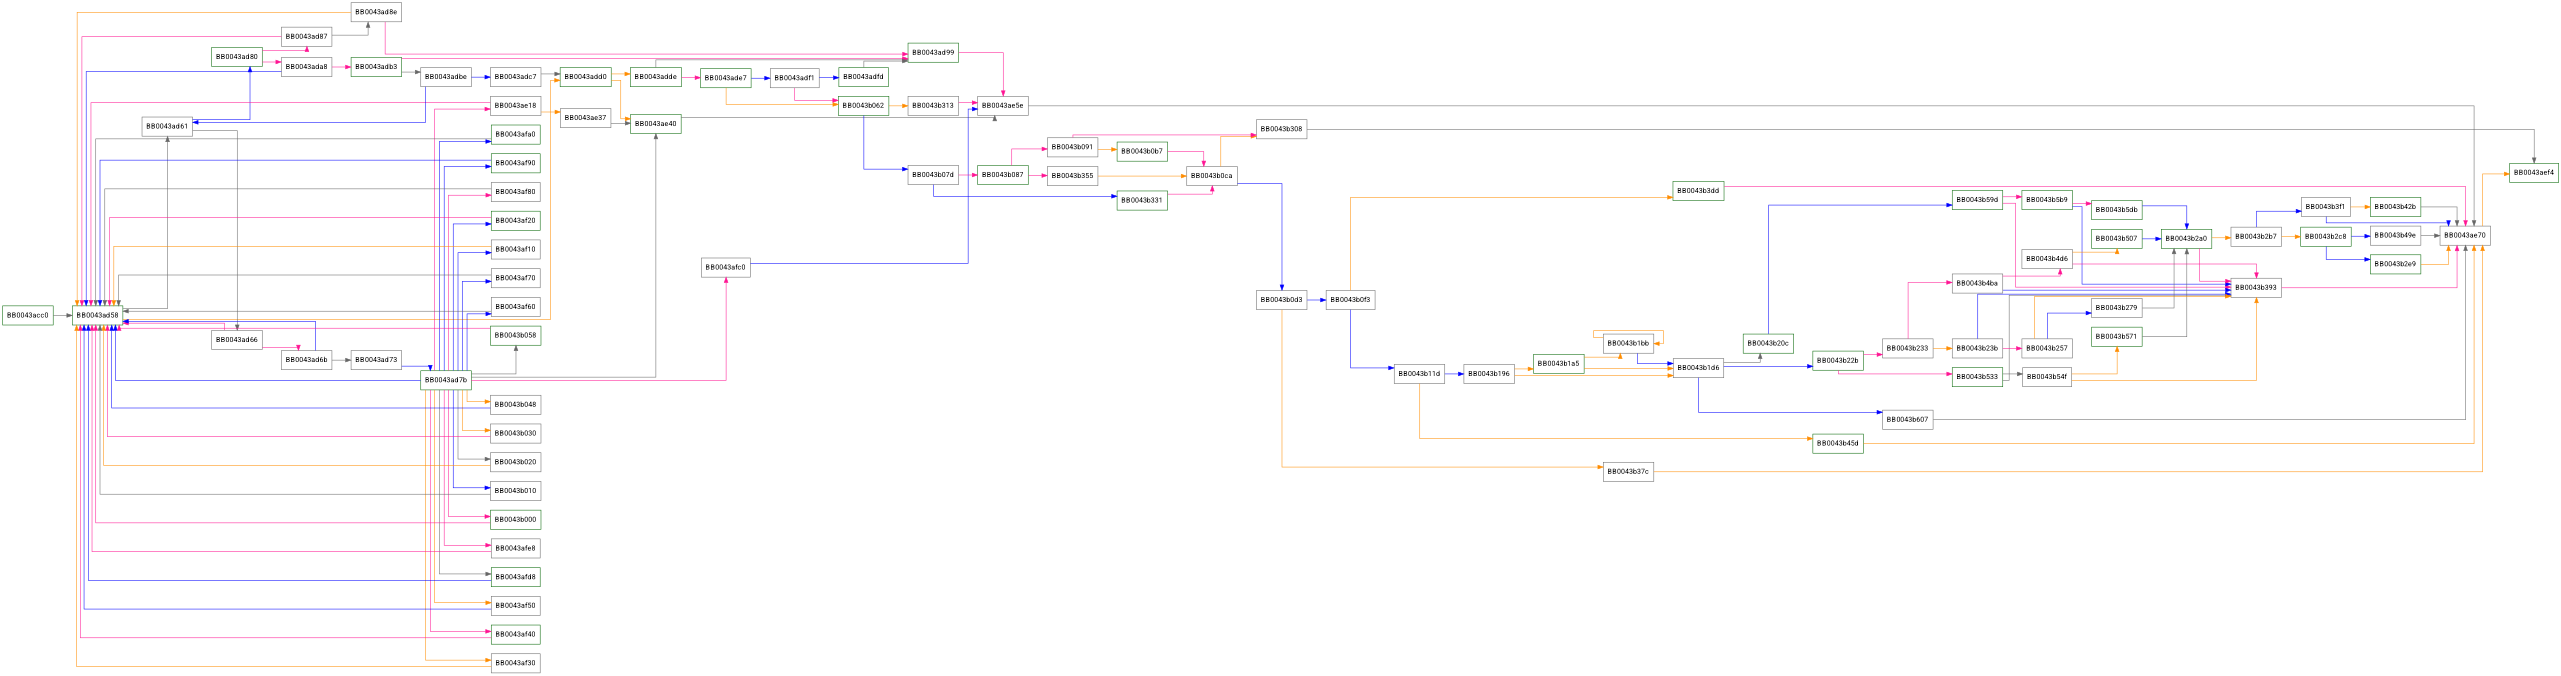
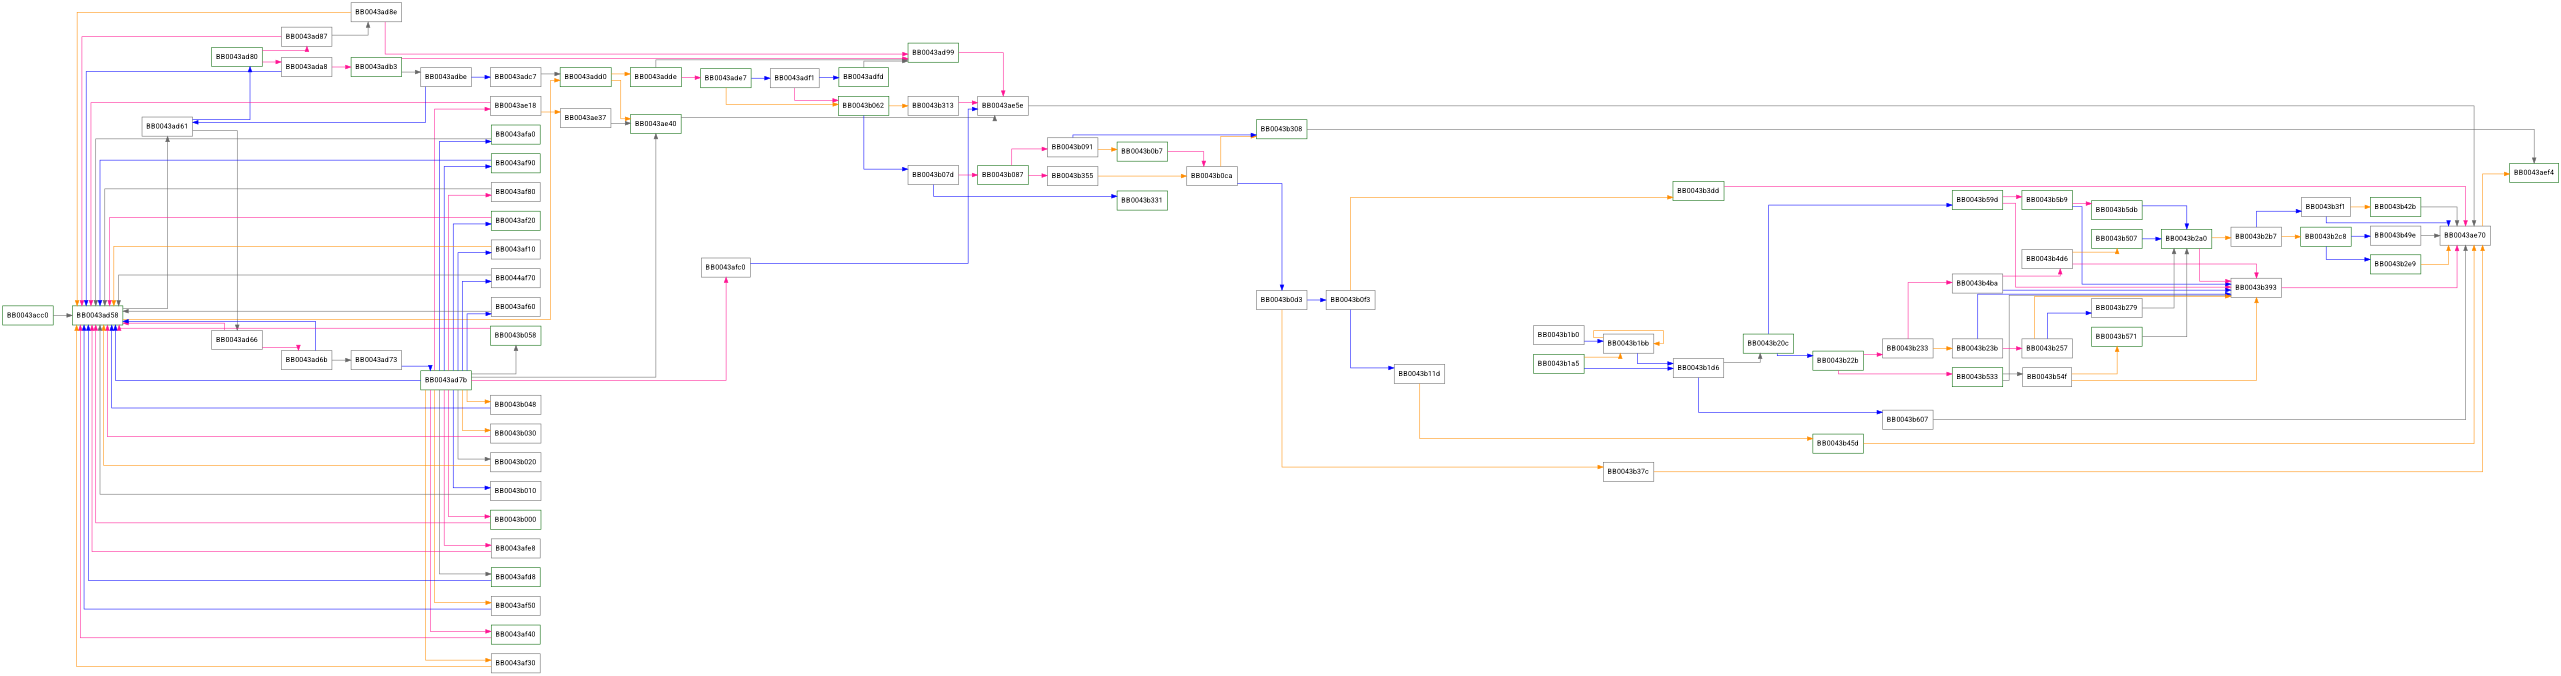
node "BB0043b308": color gray40 -> darkgreen
edge "BB0043b091" -> "BB0043b308": color deeppink -> blue
edge "BB0043b331" -> "BB0043b0ca": removed
node "BB0043af70": label "BB0043af70" -> "BB0044af70"
node "BB0043b1b0": added
edge "BB0043b1d6" -> "BB0043b22b": now "BB0043b20c" -> "BB0043b22b"
edge "BB0043b1a5" -> "BB0043b1d6": color darkorange -> blue
node "BB0043b196": removed
